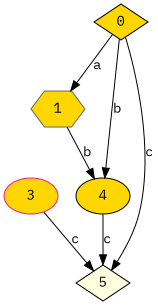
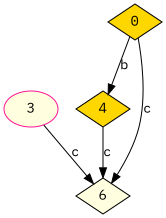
node "1": removed
node "3": fillcolor gold -> lightyellow
node "4": shape ellipse -> diamond
node "5": label "5" -> "6"
